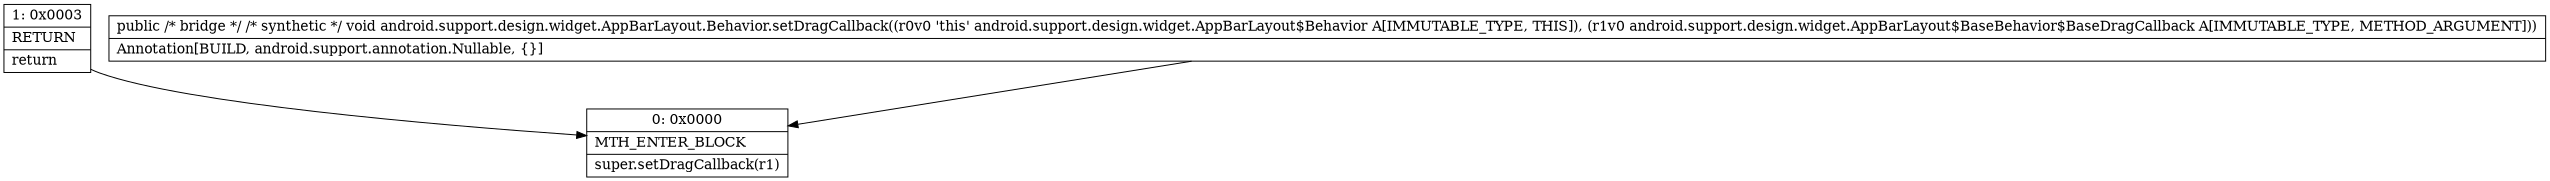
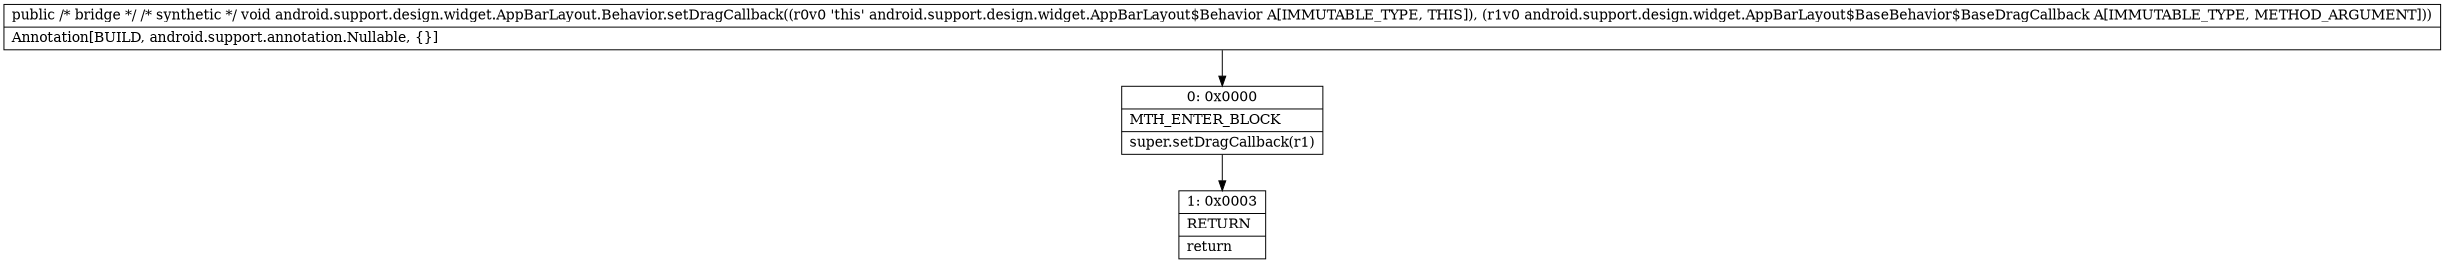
edge "1: 0x0003" -> "0: 0x0000": reversed
